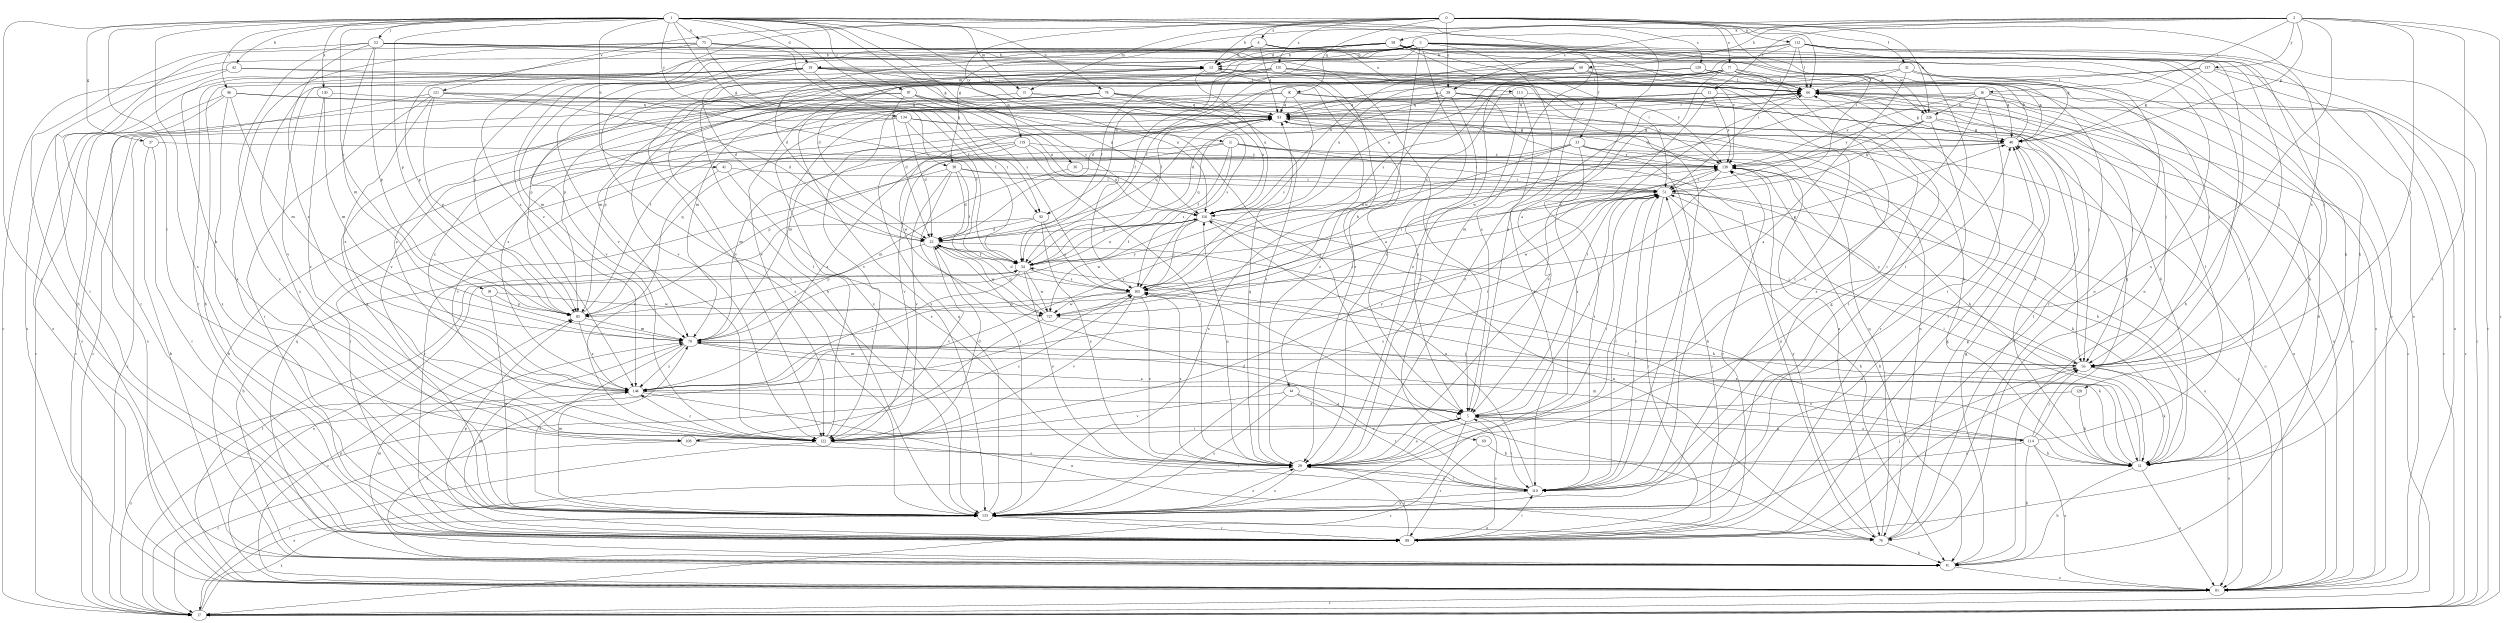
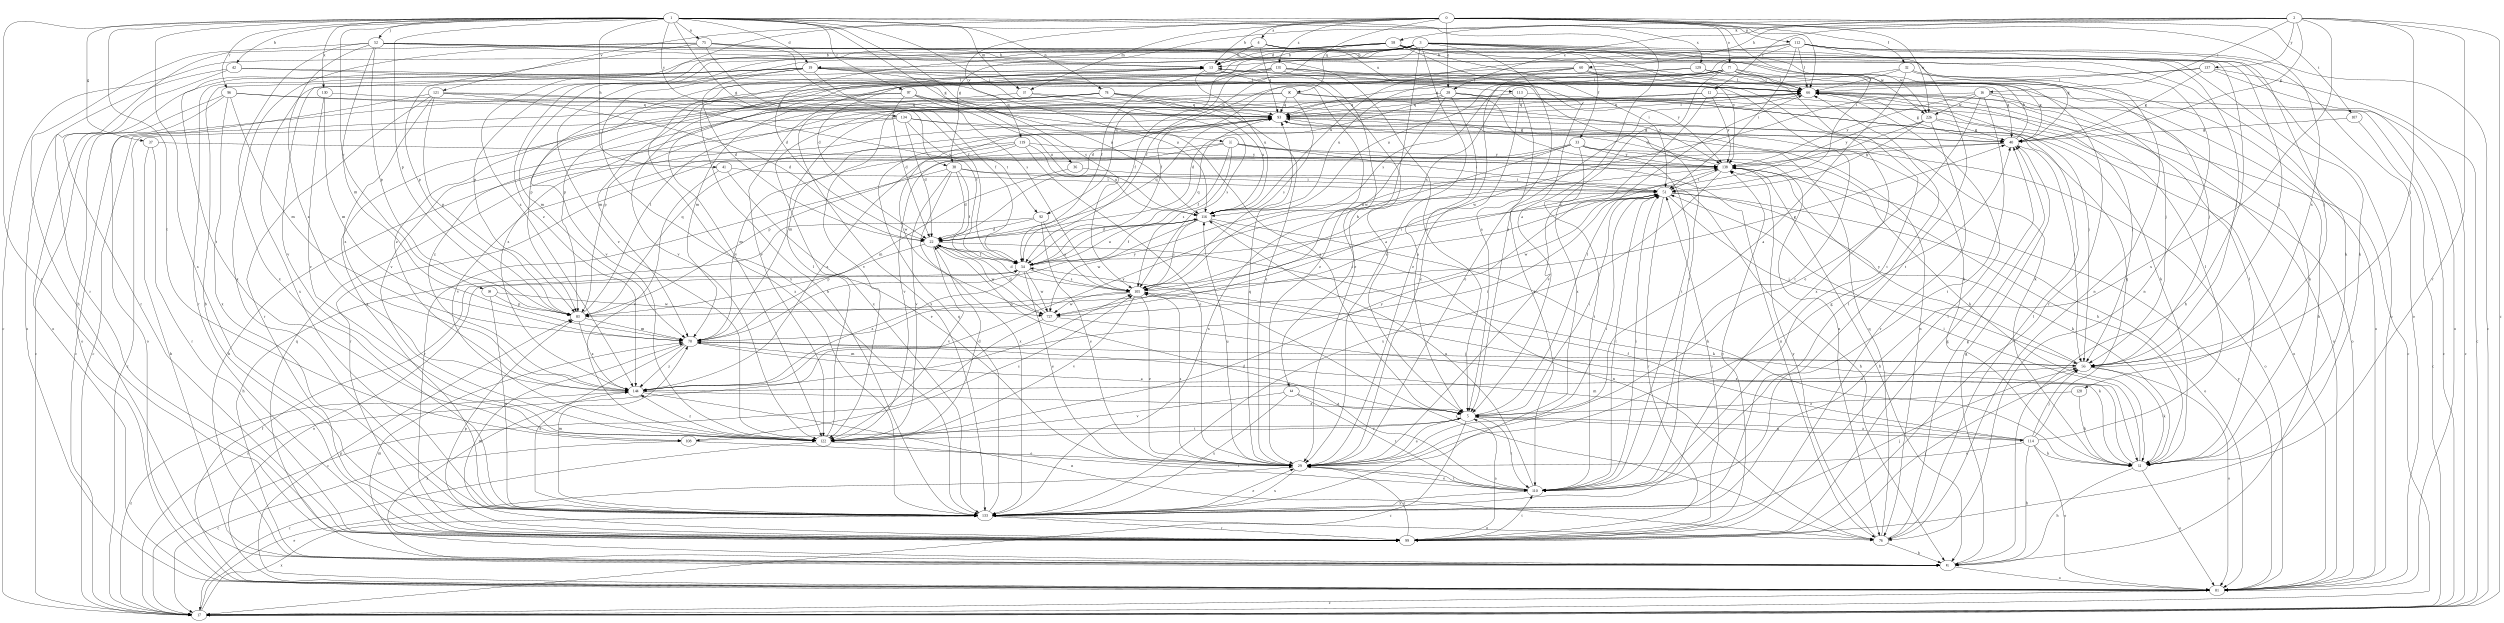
edge "42" -> "66": label "m" -> "l"
edge "1" -> "92": removed, label "q"
node "107": added
edge "4" -> "108": label "k" -> "t"
node "69": removed
